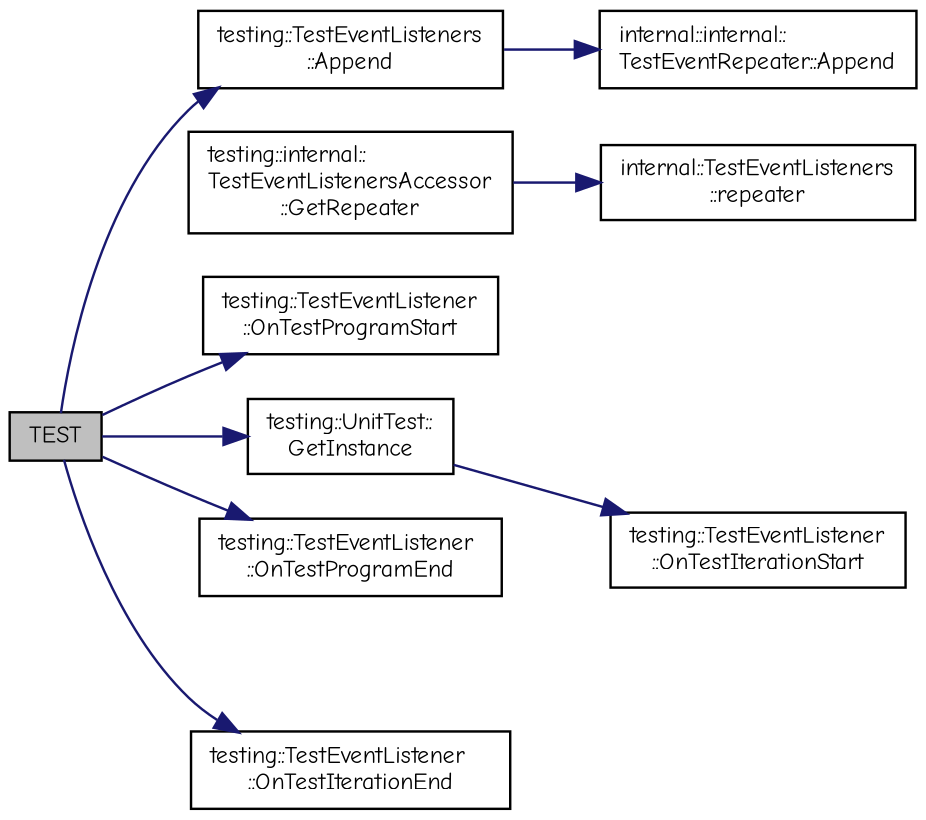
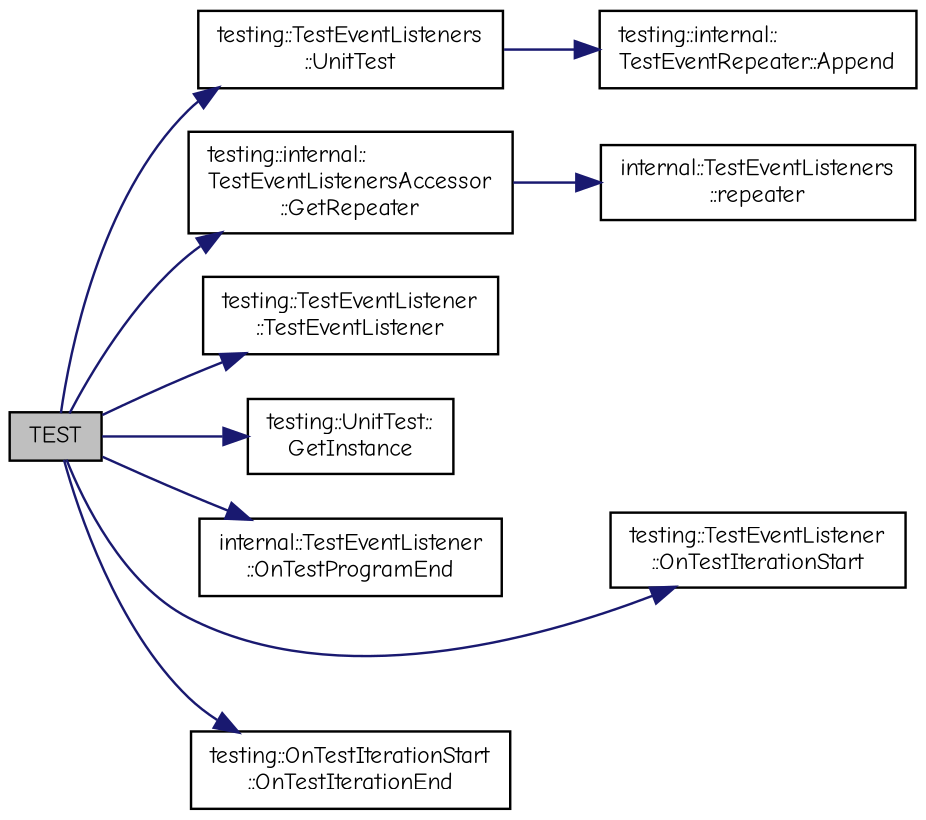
node "testing::TestEventListeners ::Append": label "testing::TestEventListeners ::Append" -> "testing::TestEventListeners ::UnitTest"
node "internal::internal:: TestEventRepeater::Append": label "internal::internal:: TestEventRepeater::Append" -> "testing::internal:: TestEventRepeater::Append"
node "testing::TestEventListener ::OnTestProgramStart": label "testing::TestEventListener ::OnTestProgramStart" -> "testing::TestEventListener ::TestEventListener"
edge "TEST" -> "testing::internal:: TestEventListenersAccessor ::GetRepeater": added
edge "testing::UnitTest:: GetInstance" -> "testing::TestEventListener ::OnTestIterationStart": now "TEST" -> "testing::TestEventListener ::OnTestIterationStart"
node "testing::TestEventListener ::OnTestProgramEnd": label "testing::TestEventListener ::OnTestProgramEnd" -> "internal::TestEventListener ::OnTestProgramEnd"
node "testing::TestEventListener ::OnTestIterationEnd": label "testing::TestEventListener ::OnTestIterationEnd" -> "testing::OnTestIterationStart ::OnTestIterationEnd"
